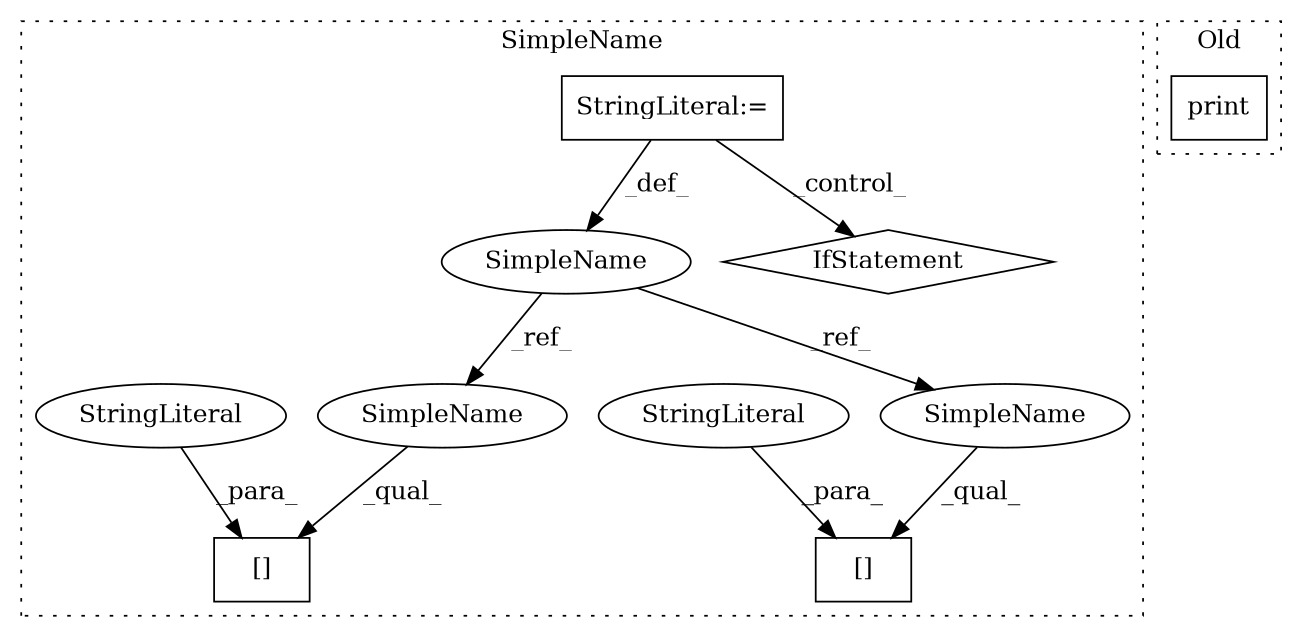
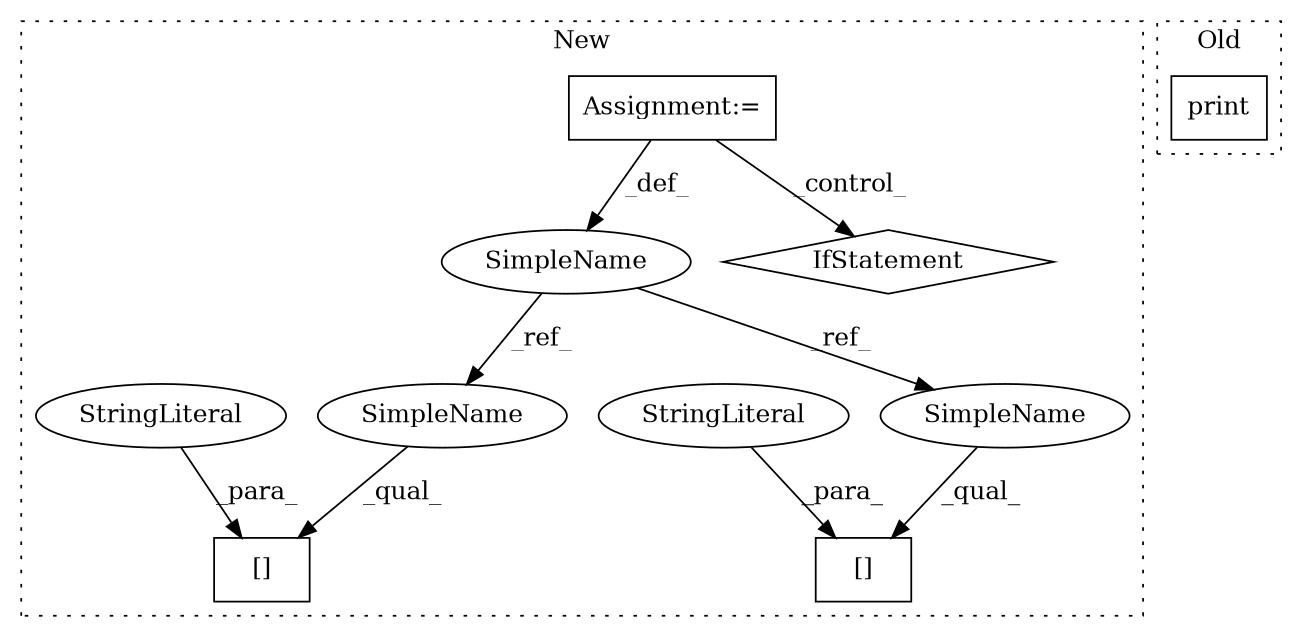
cluster "SimpleName": label "SimpleName" -> "New"
node "StringLiteral:=": label "StringLiteral:=" -> "Assignment:="
